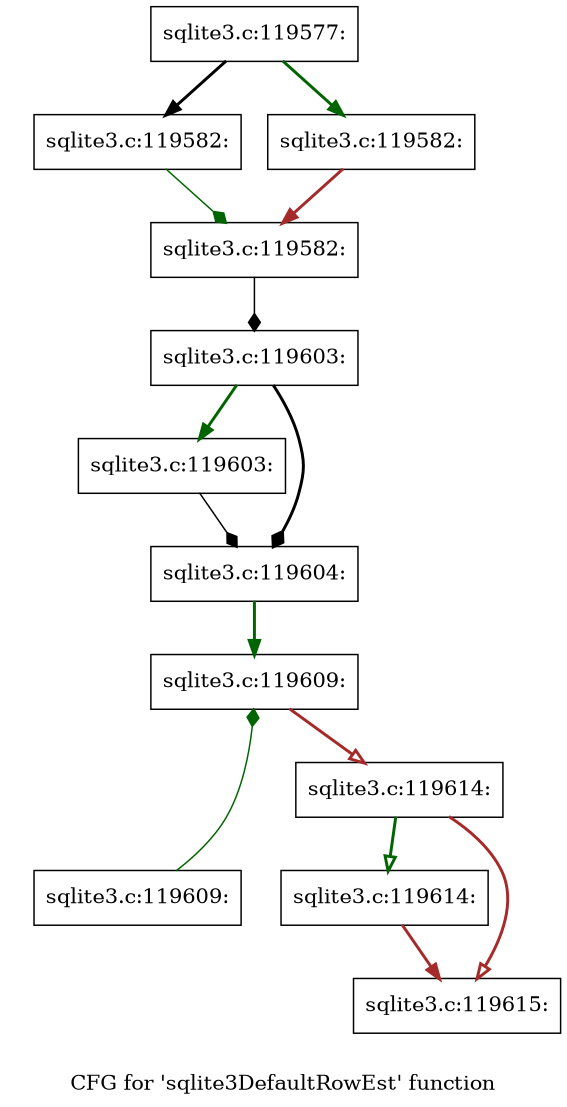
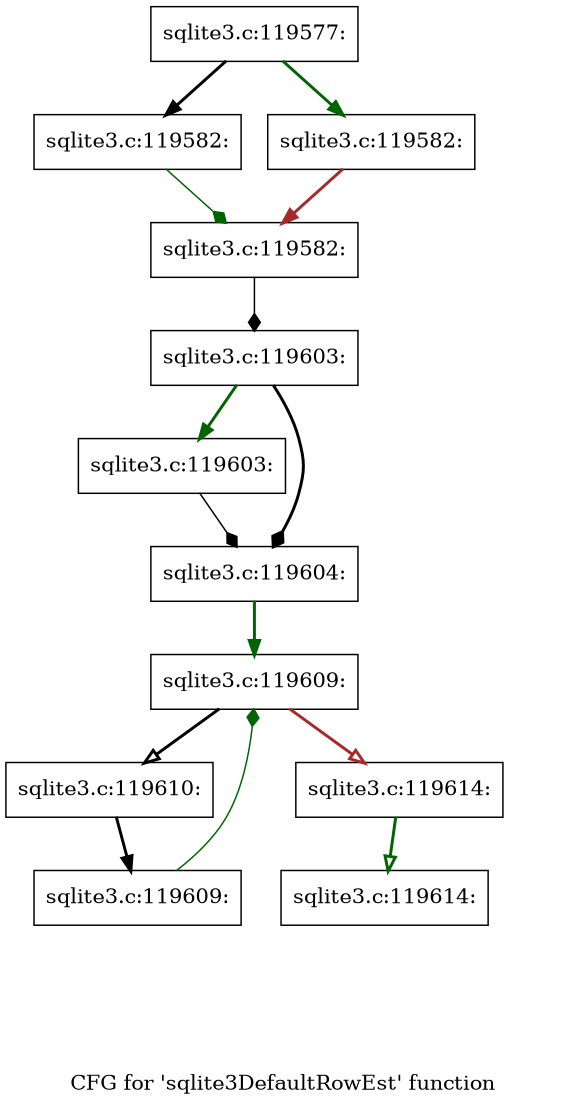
node "sqlite3.c:119610:": added
node "sqlite3.c:119615:": removed
